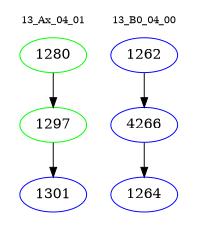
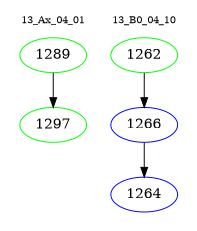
cluster "13_B0_04_00": label "13_B0_04_00" -> "13_B0_04_10"
node "1280": label "1280" -> "1289"
node "1262": color blue -> green
node "4266": label "4266" -> "1266"
node "1301": removed
